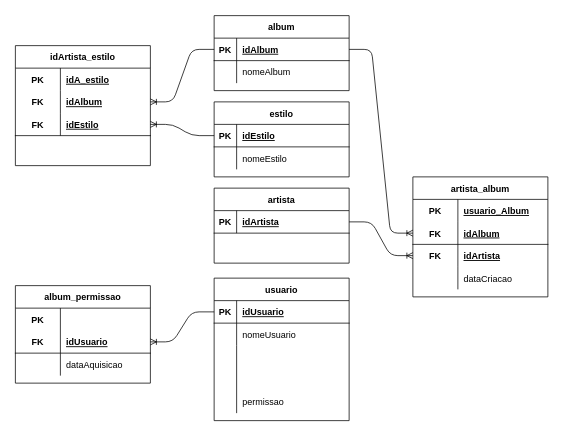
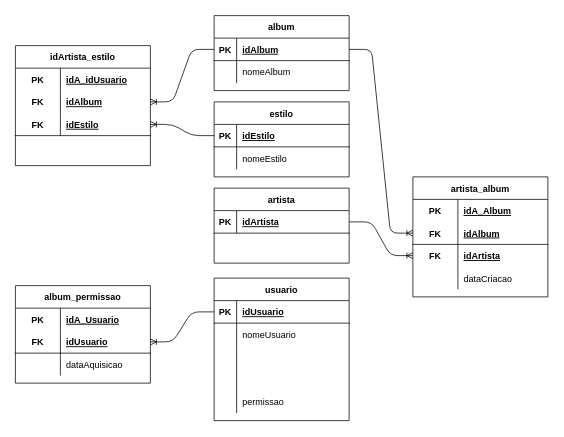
node "idA_estilo": label "idA_estilo" -> "idA_idUsuario"
node "usuario_Album": label "usuario_Album" -> "idA_Album"
node "idA_Usuario": added
